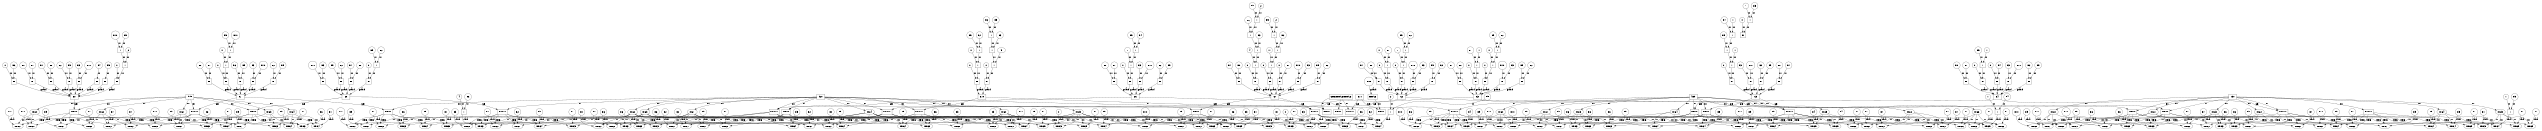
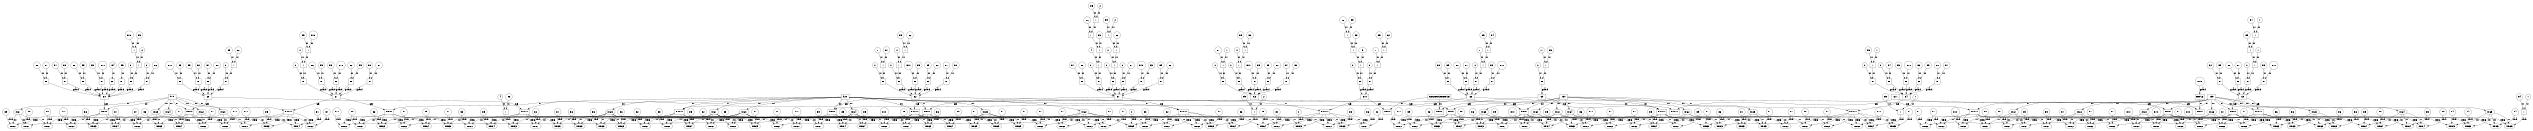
node "C9": added
